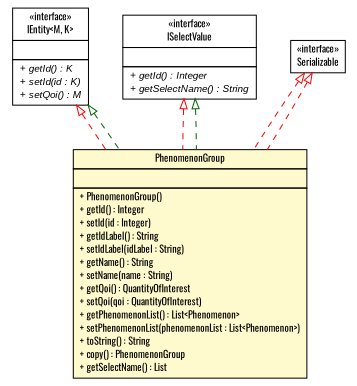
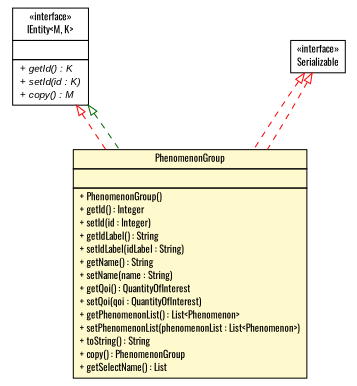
node "ISelectValue": removed
node "IEntity<M, K>": text "+ setQoi() : M" -> "+ copy() : M"
